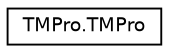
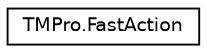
node "TMPro.TMPro": label "TMPro.TMPro" -> "TMPro.FastAction"
